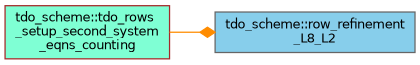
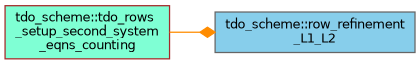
node "tdo_scheme::row_refinement _L8_L2": label "tdo_scheme::row_refinement _L8_L2" -> "tdo_scheme::row_refinement _L1_L2"
